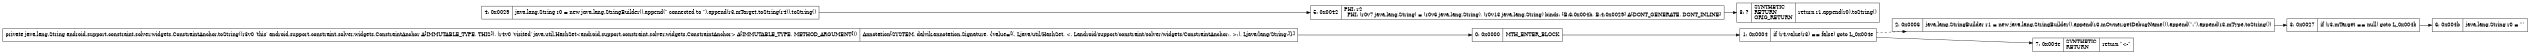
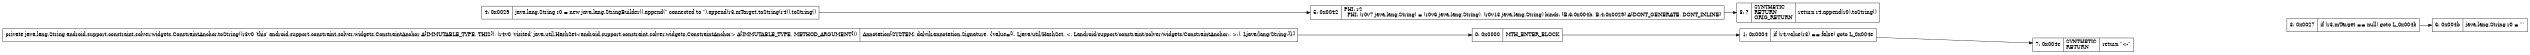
node "8: ?": text "return r1.append(r0).toString()" -> "return r4.append(r0).toString()"
node "2: 0x0006": removed
